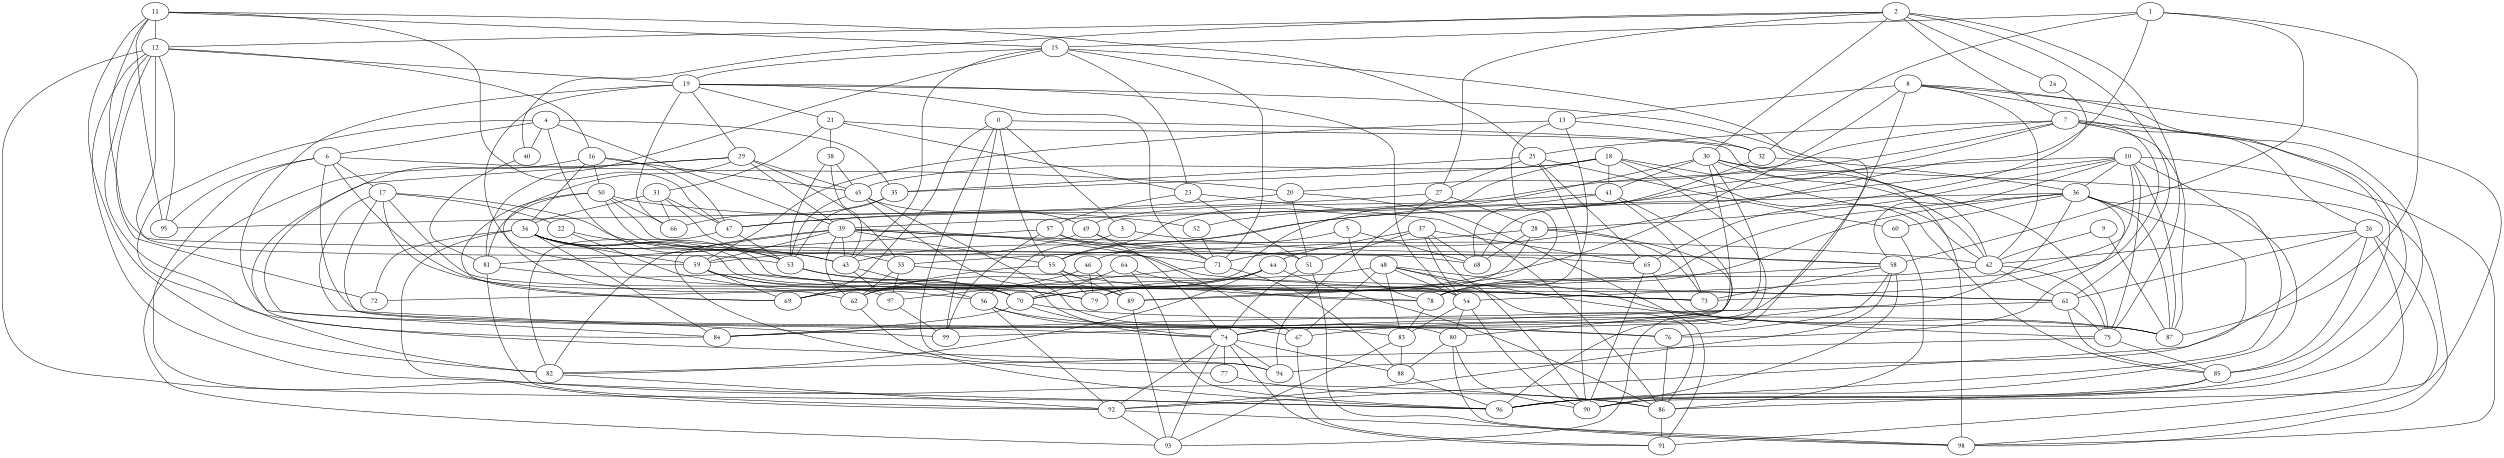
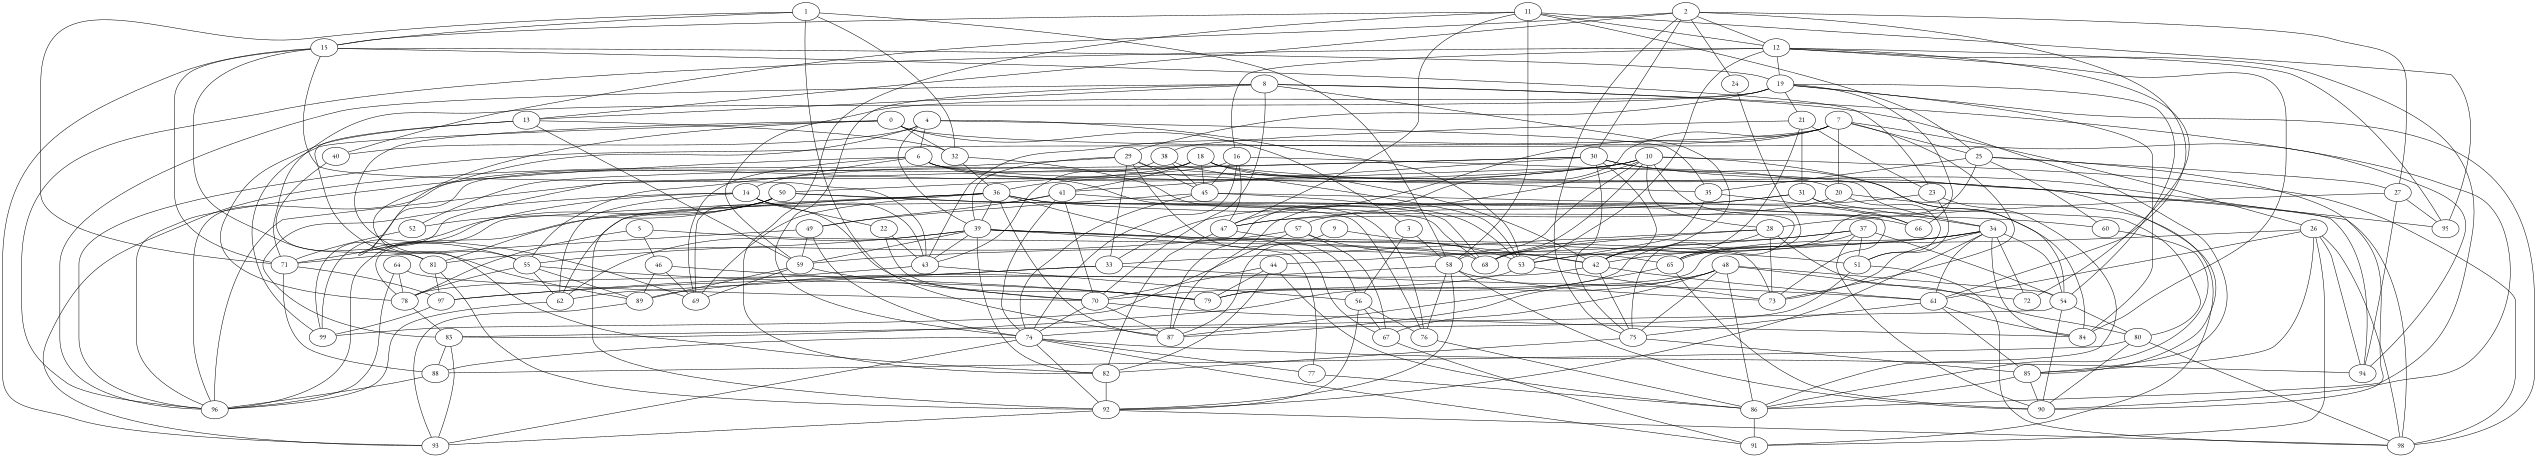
edge "2" -- "7": now "2" -- "13"
node "17": label "17" -> "14"
edge "41" -- "70": added
